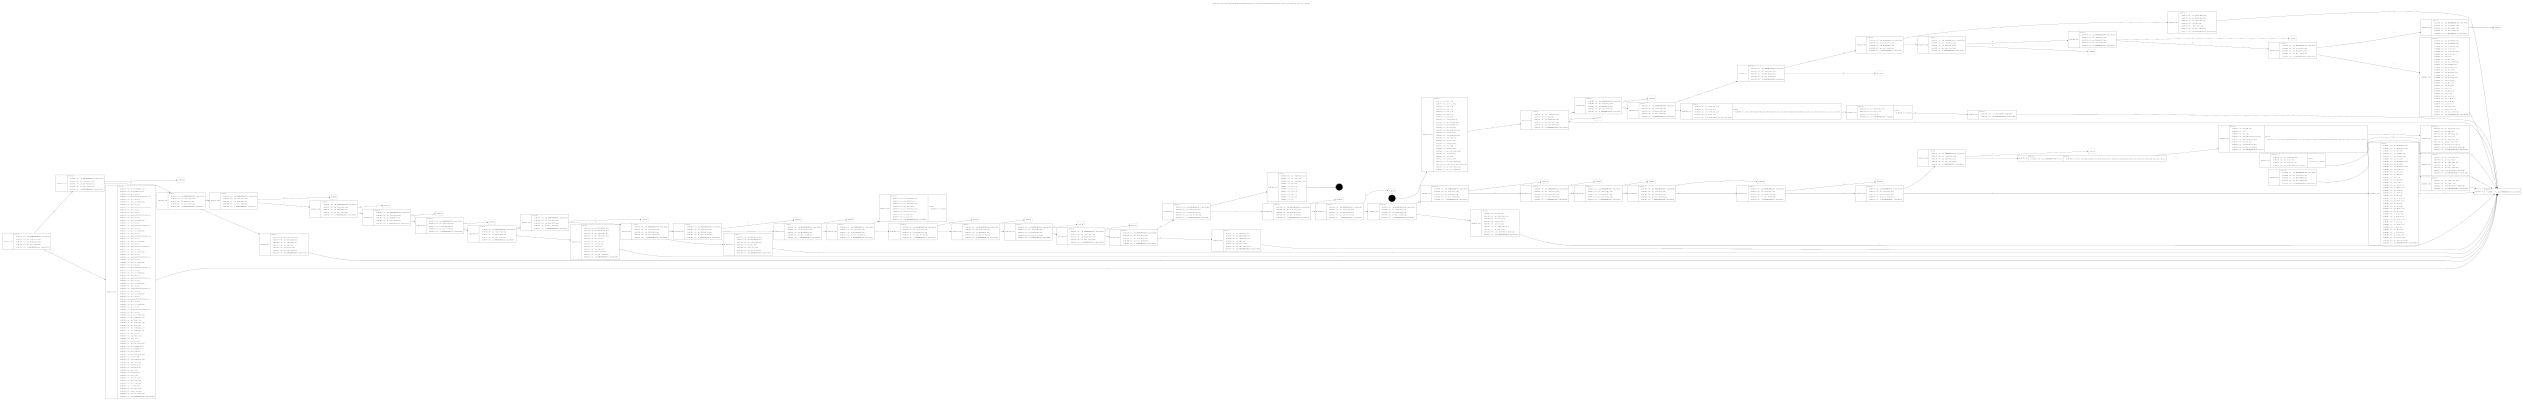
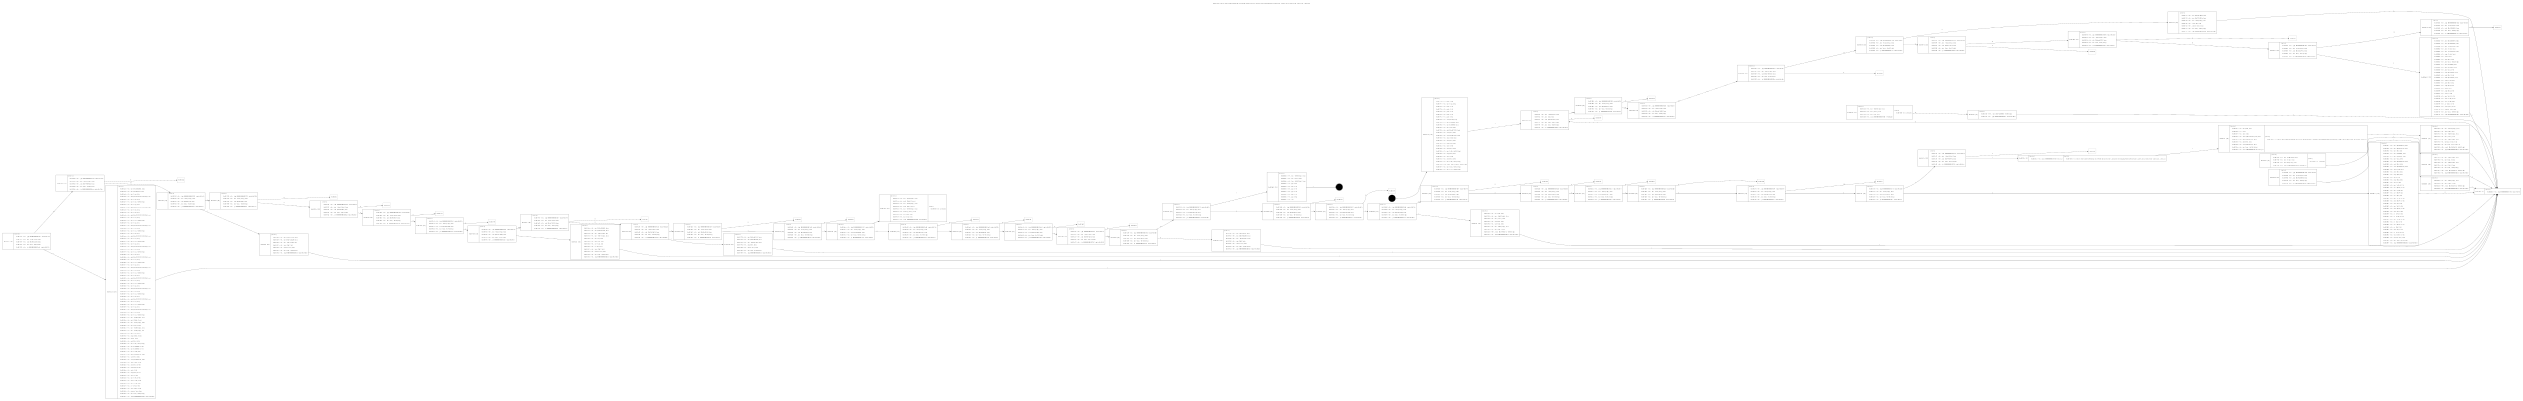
node "0x4021b4 [18]": removed
